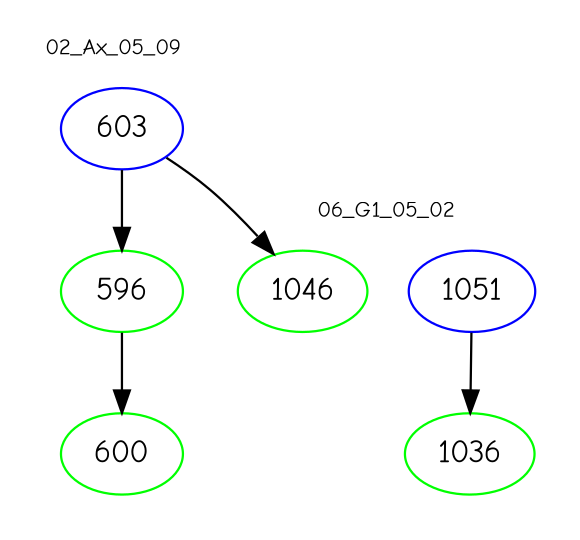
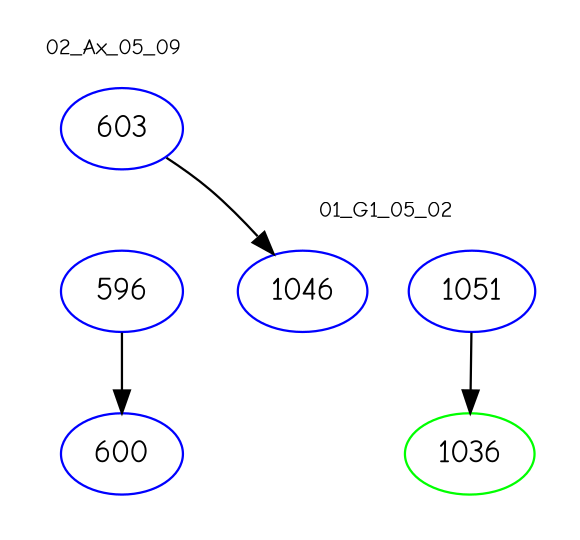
edge "603" -> "596": removed
cluster "06_G1_05_02": label "06_G1_05_02" -> "01_G1_05_02"
node "596": color green -> blue
node "1046": color green -> blue
node "600": color green -> blue
